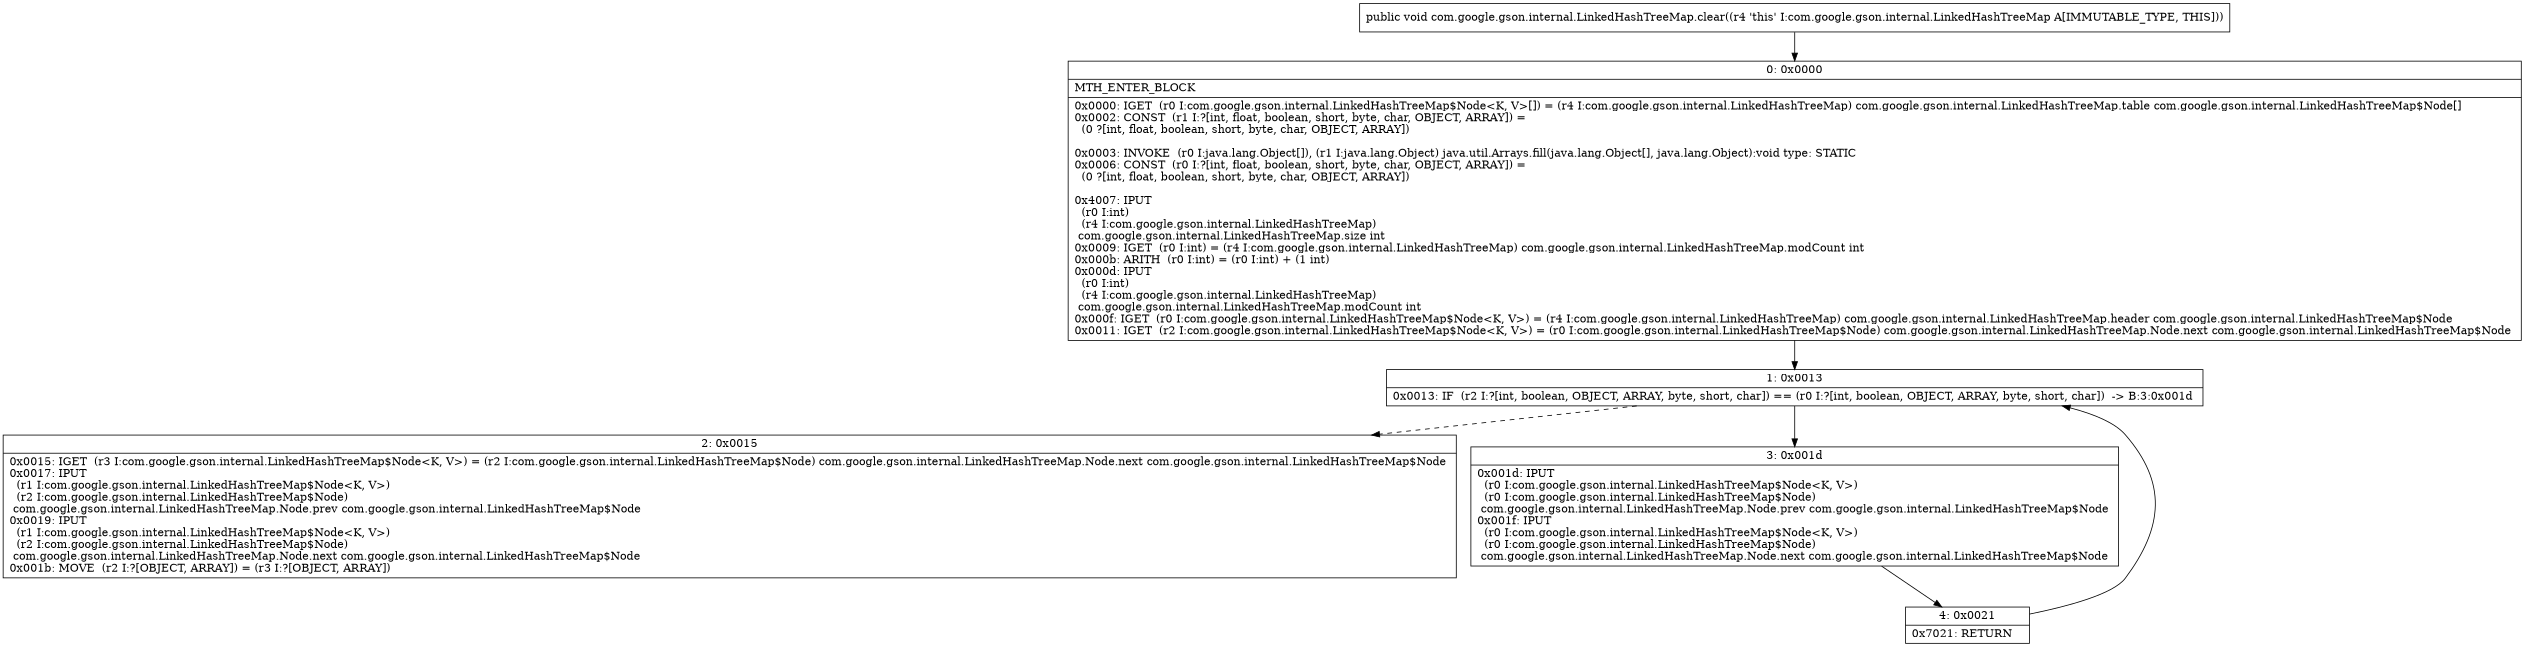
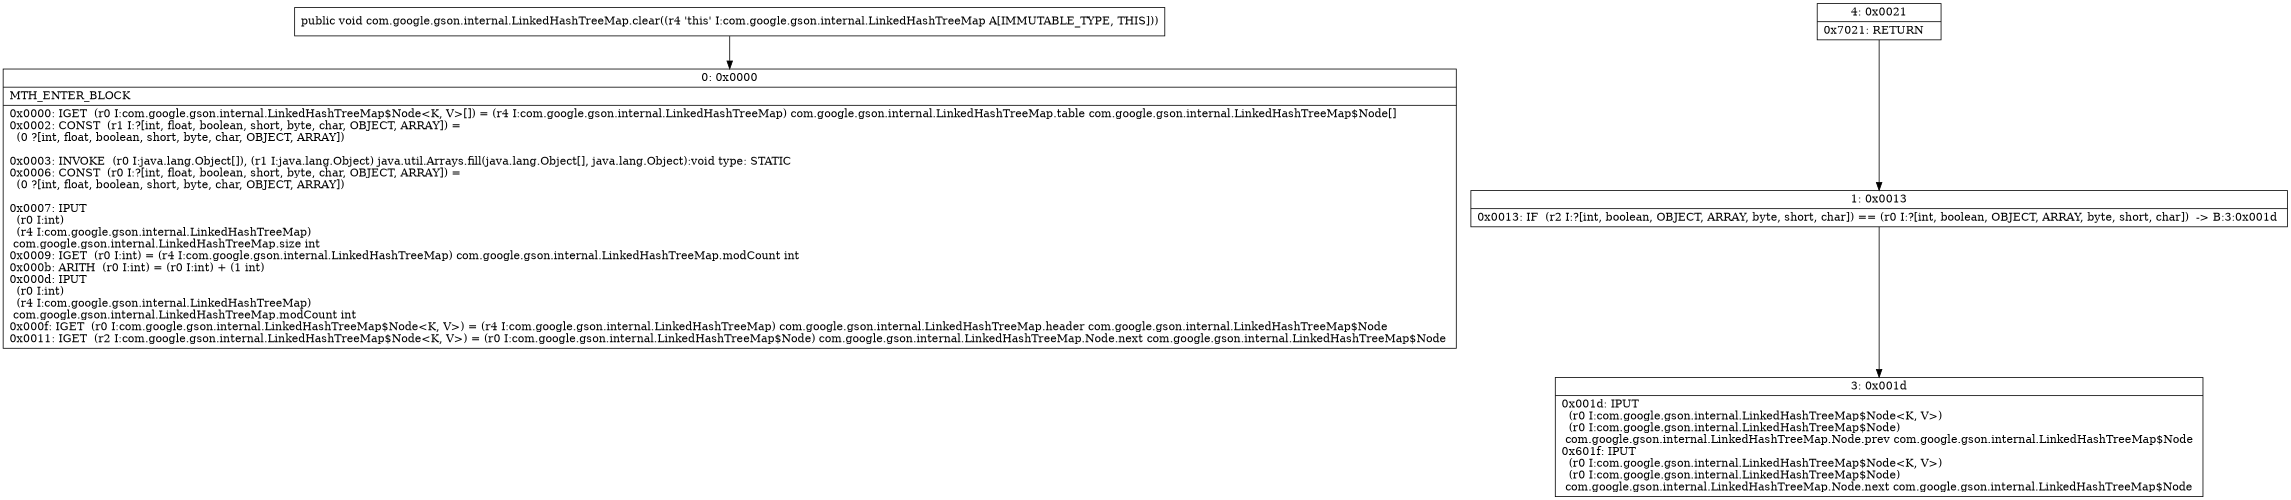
node "0: 0x0000": text "0x4007: IPUT" -> "0x0007: IPUT"
edge "0: 0x0000" -> "1: 0x0013": removed
node "2: 0x0015": removed
node "3: 0x001d": text "0x001f: IPUT" -> "0x601f: IPUT"
edge "3: 0x001d" -> "4: 0x0021": removed
